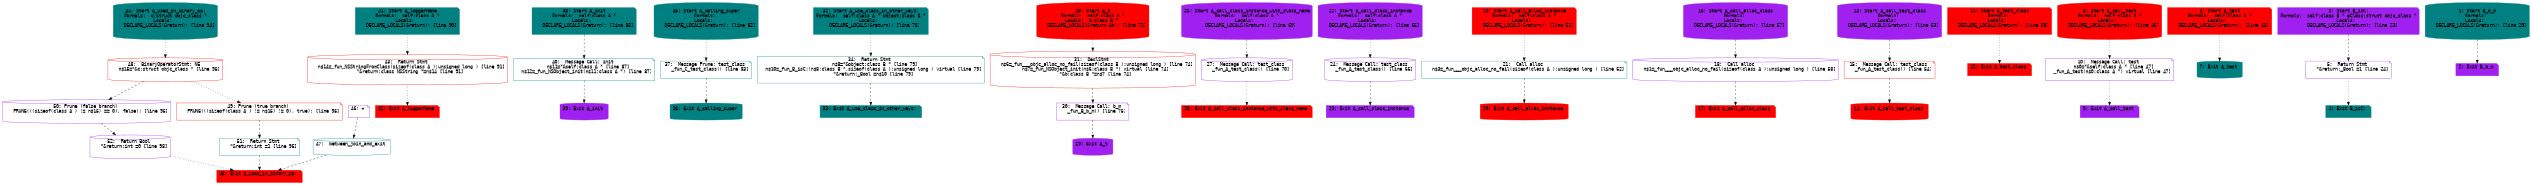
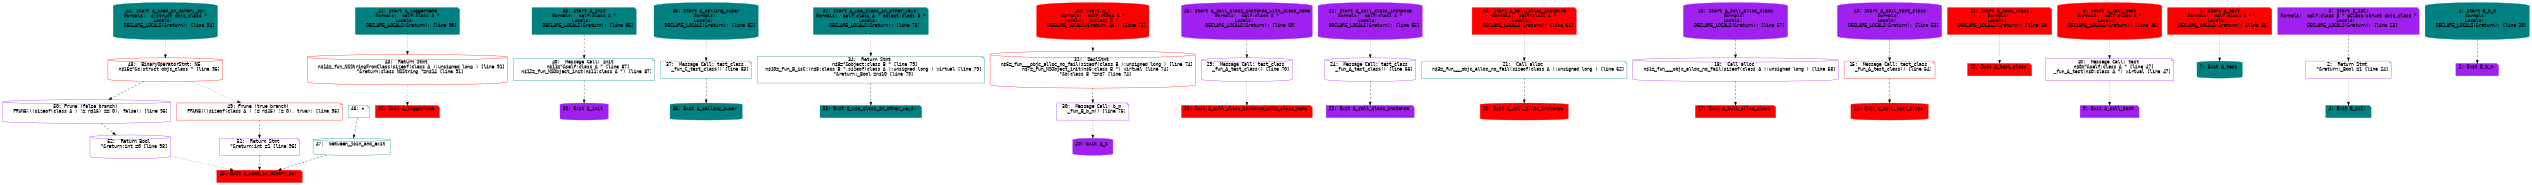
node "37:  Message Prune: test_class _fun_C_test_class() [line 83]": label "37:  Message Prune: test_class _fun_C_test_class() [line 83]" -> "37:  Message Call: test_class _fun_C_test_class() [line 83]"
node "27:  Message Call: test_class _fun_A_test_class() [line 70]": label "27:  Message Call: test_class _fun_A_test_class() [line 70]" -> "29:  Message Call: test_class _fun_A_test_class() [line 70]"
node "5:  Return Stmt *&return:_Bool =1 [line 24]": label "5:  Return Stmt *&return:_Bool =1 [line 24]" -> "2:  Return Stmt *&return:_Bool =1 [line 24]"
node "46: +": color purple -> teal
edge "30:  Message Call: b_m _fun_B_b_m() [line 75]" -> "29: Exit A_t": style dashed -> dotted
node "51:  Return Stmt *&return:int =1 [line 96]": color teal -> purple
